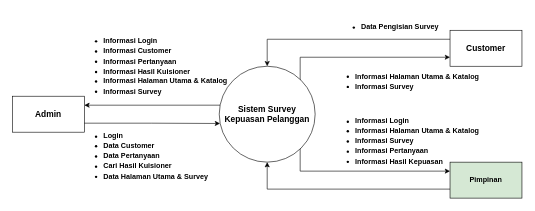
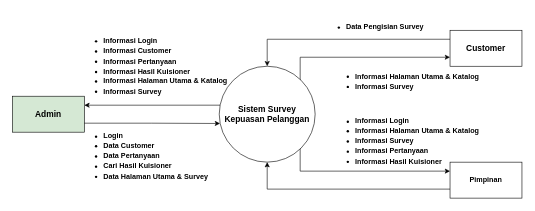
node "Data Pengisian Survey": moved (393, 27) -> (378, 27)
node "Admin": fillcolor #ffffff -> #d5e8d4
node "Informasi Login Informasi Halaman Utama & Katalog Informasi Survey Informasi Pertanyaan Informasi Hasil Kepuasan": label "Informasi Login Informasi Halaman Utama & Katalog Informasi Survey Informasi Pertanyaan Informasi Hasil Kepuasan" -> "Informasi Login Informasi Halaman Utama & Katalog Informasi Survey Informasi Pertanyaan Informasi Hasil Kuisioner"
node "Pimpinan": fillcolor #d5e8d4 -> #ffffff
